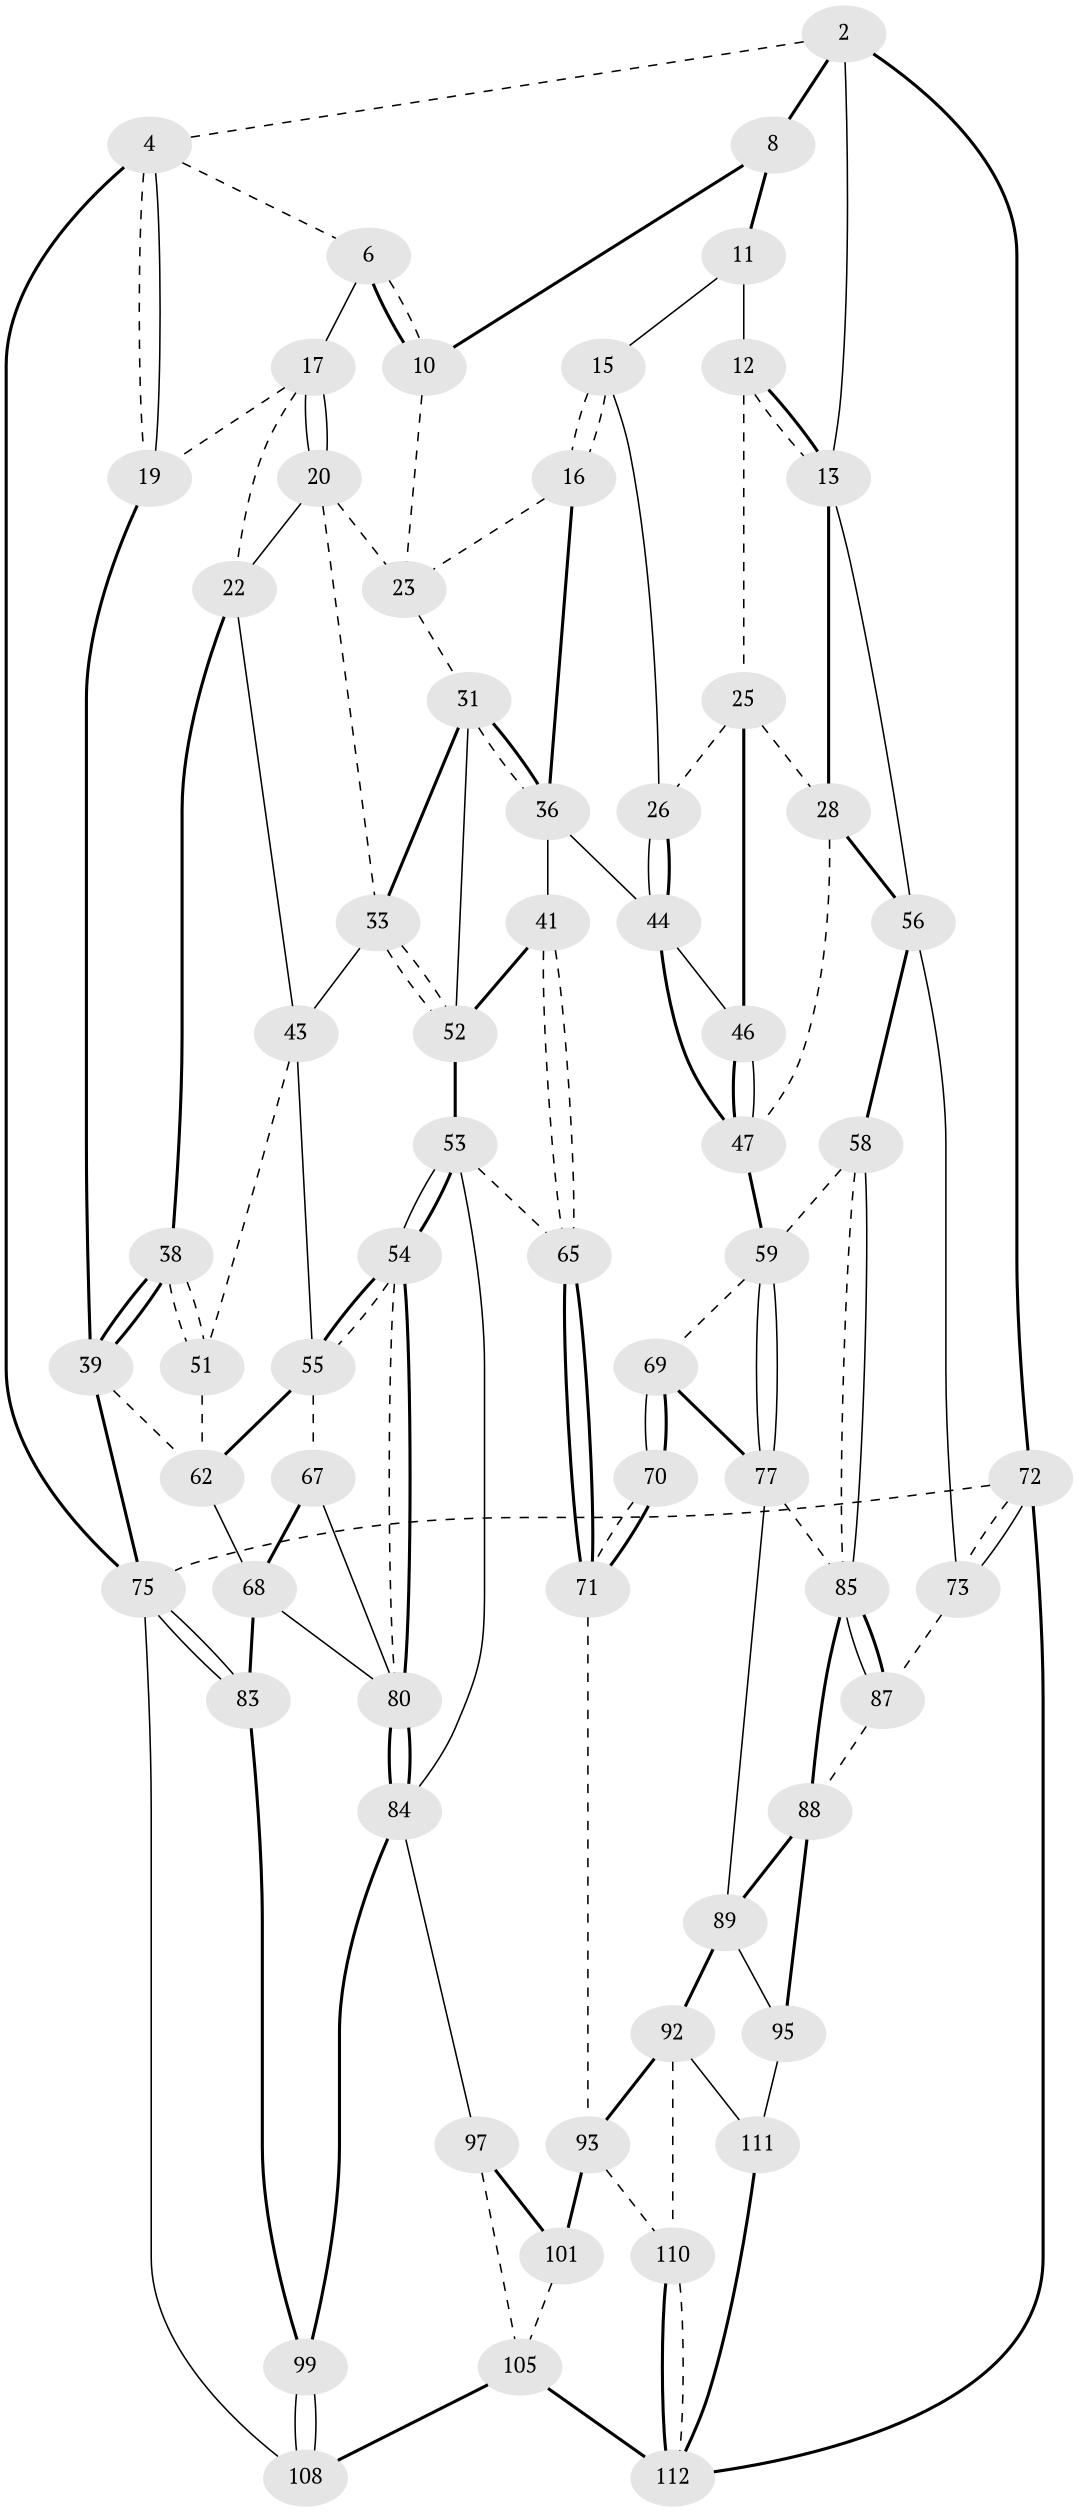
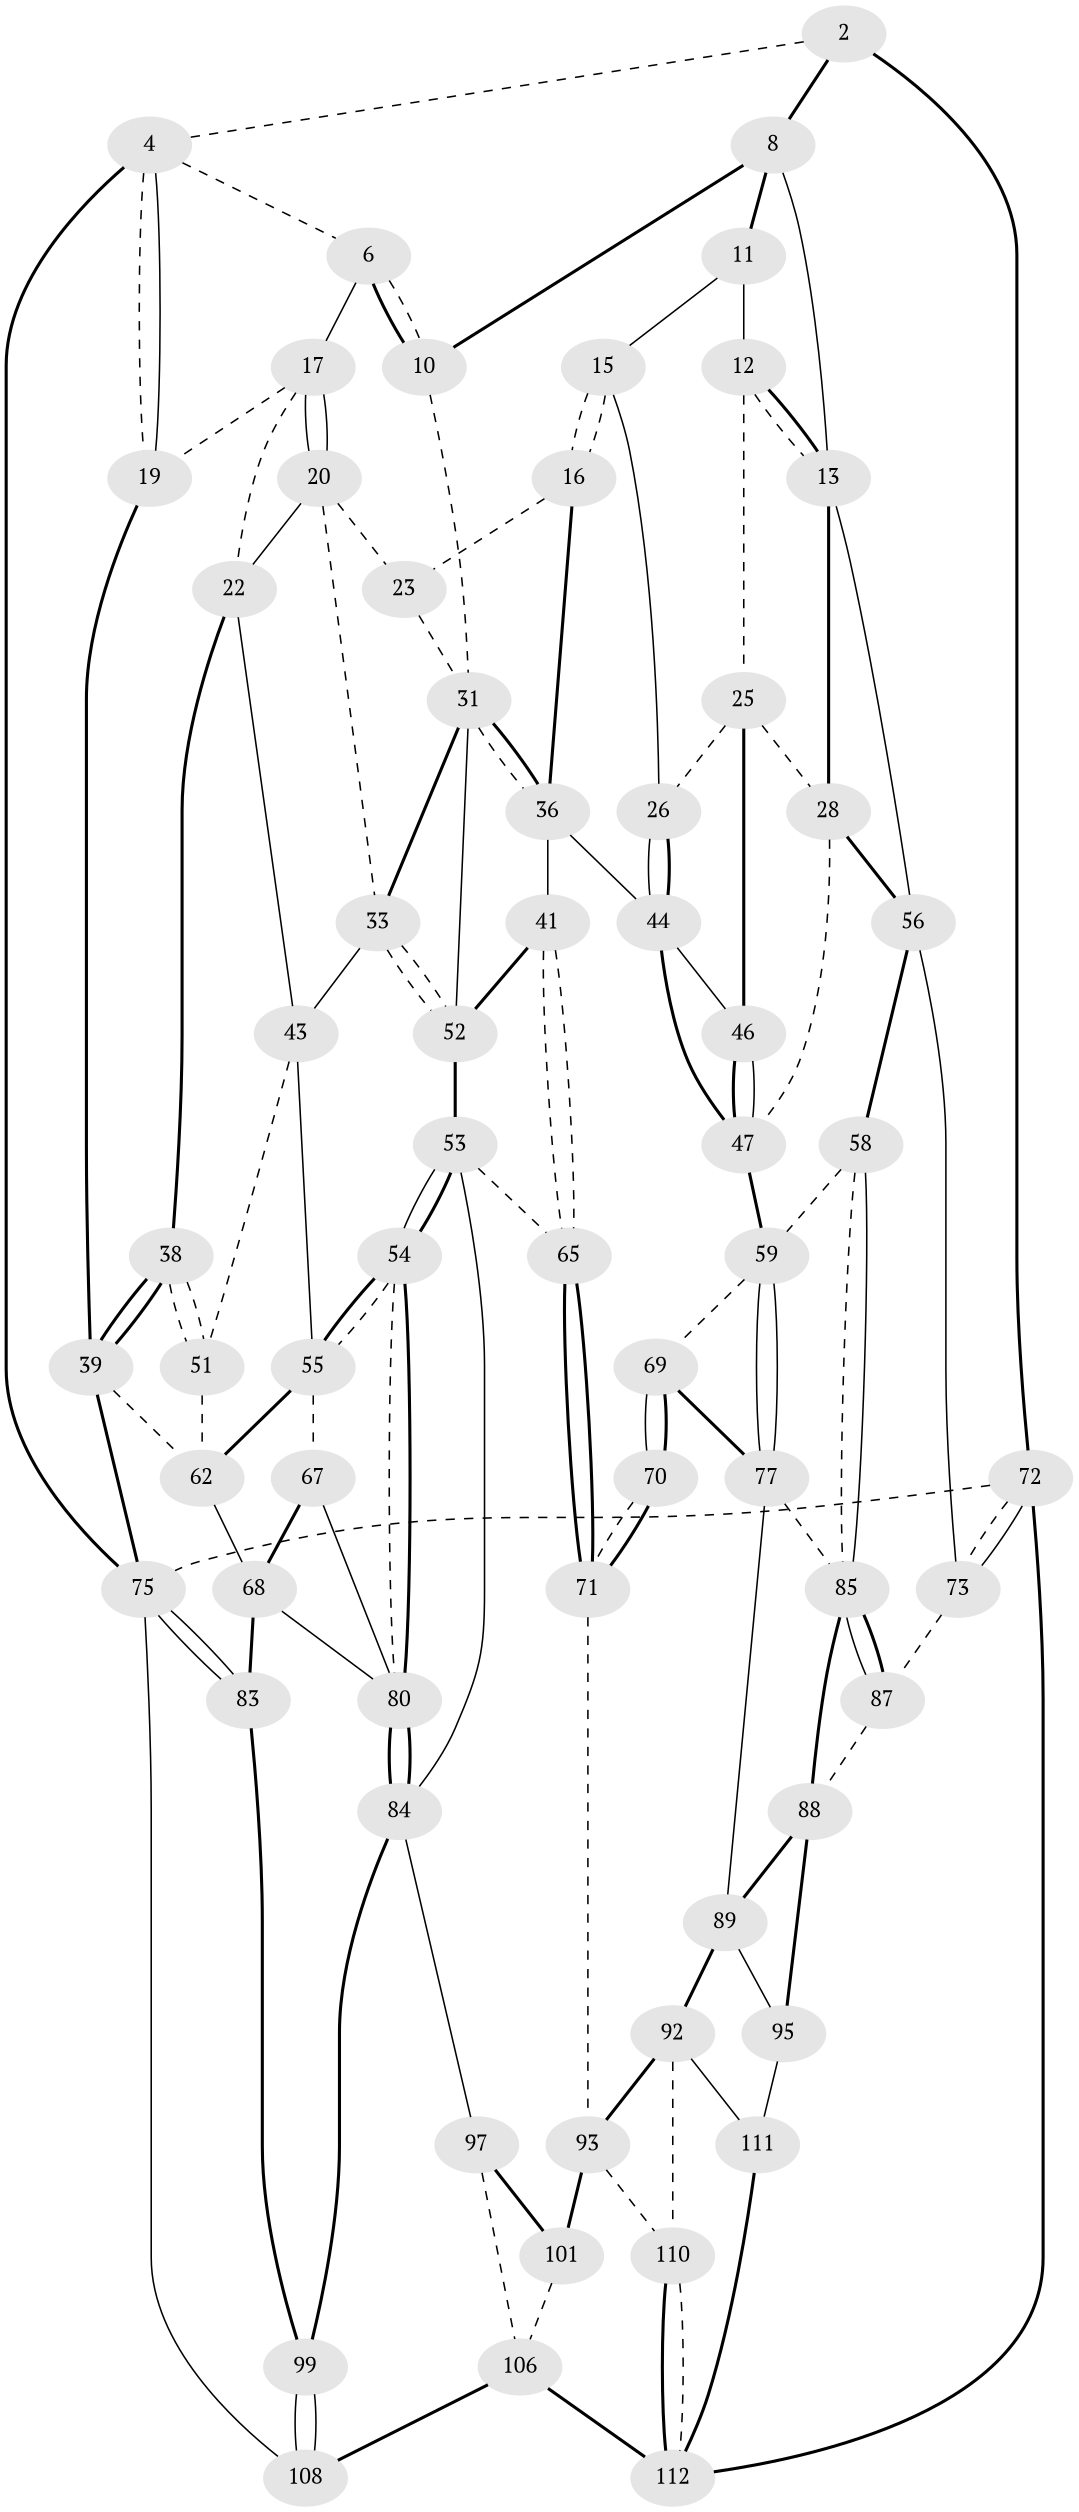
edge "2" -- "13": now "8" -- "13"
edge "10" -- "23": now "10" -- "31"
node "105": label "105" -> "106"
